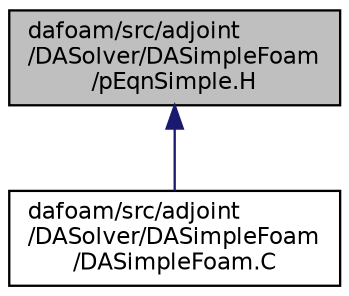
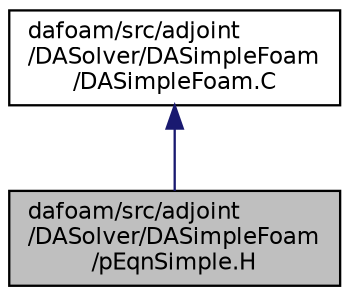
edge "dafoam/src/adjoint /DASolver/DASimpleFoam /DASimpleFoam.C" -> "dafoam/src/adjoint /DASolver/DASimpleFoam /pEqnSimple.H": reversed
